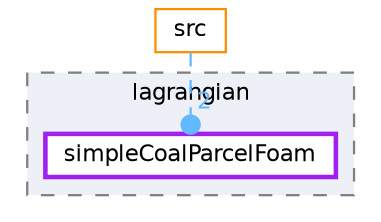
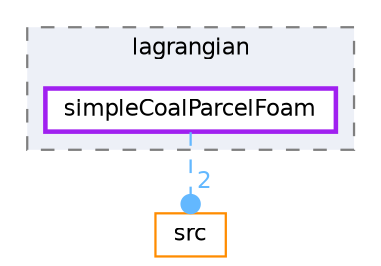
edge "src" -> "simpleCoalParcelFoam": reversed
